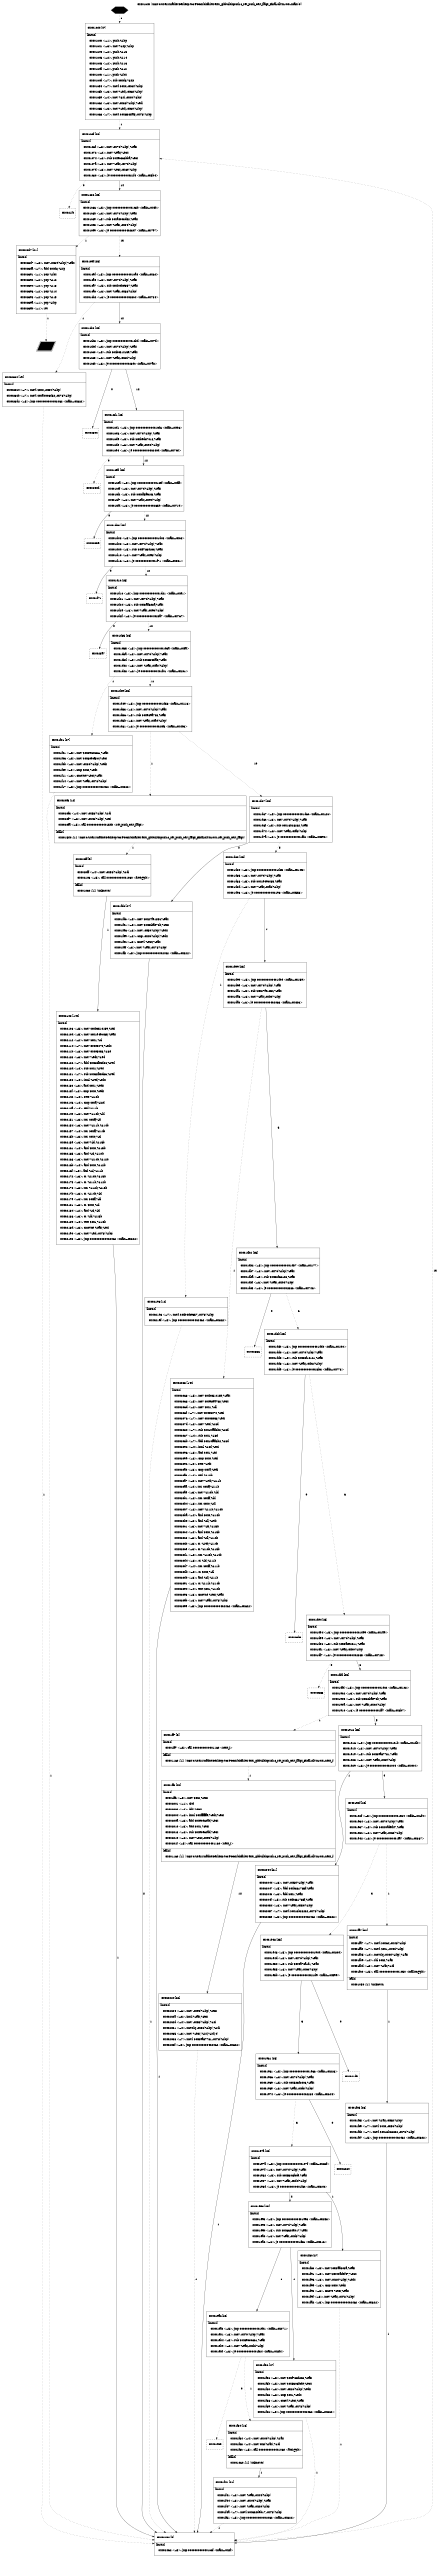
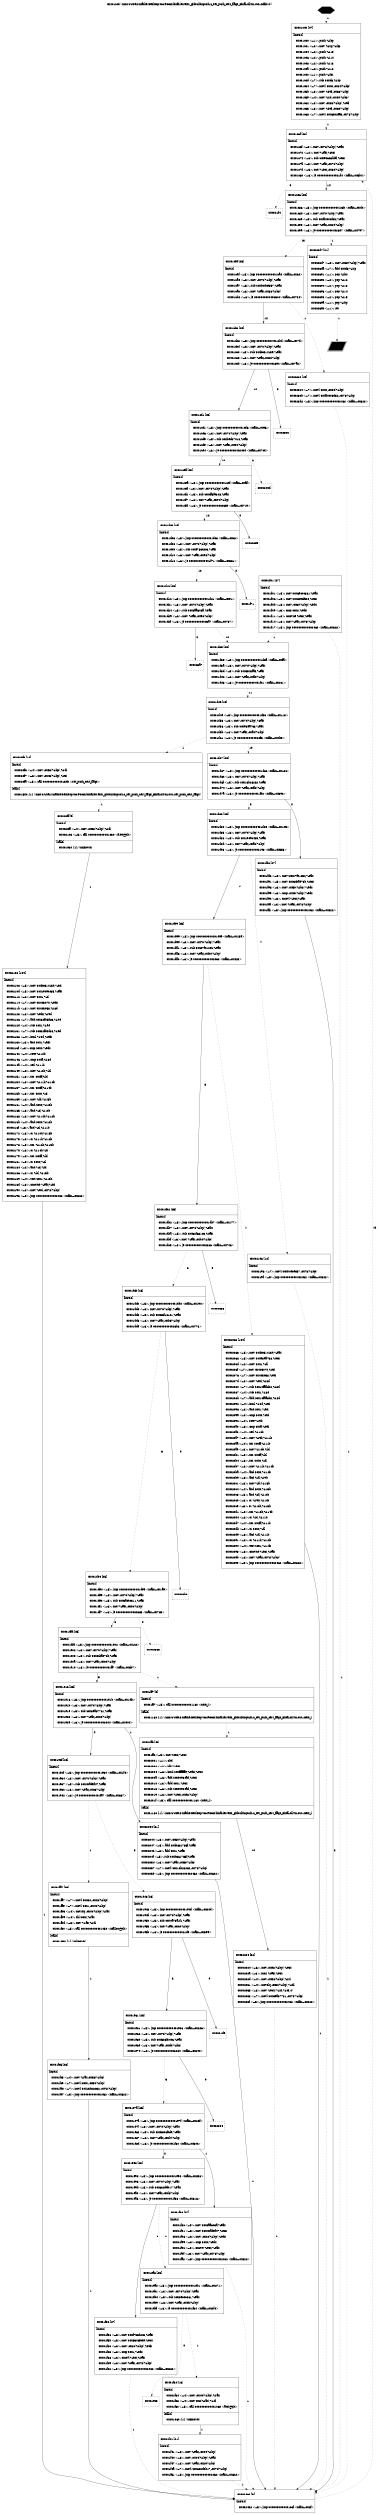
edge "0x401d35 [25]" -> "0x401f01 [27]": reversed
edge "0x401e93 [25]" -> "0x401eac [25]": style solid -> dotted
